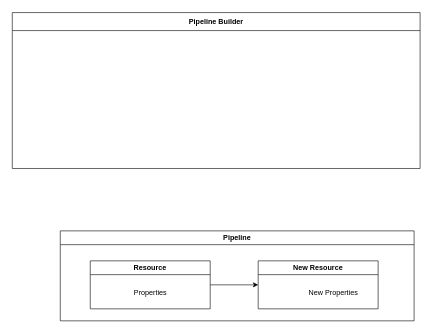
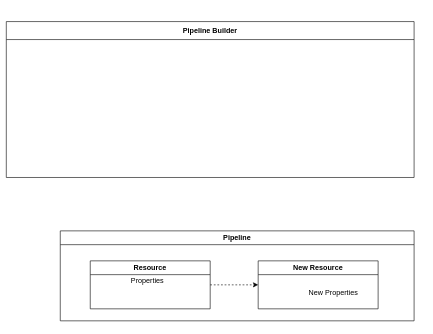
node "Pipeline Builder": moved (216, 90) -> (210, 99)
edge "Resource" -> "New Resource": style solid -> dashed
node "Properties": moved (150, 293) -> (147, 281)
